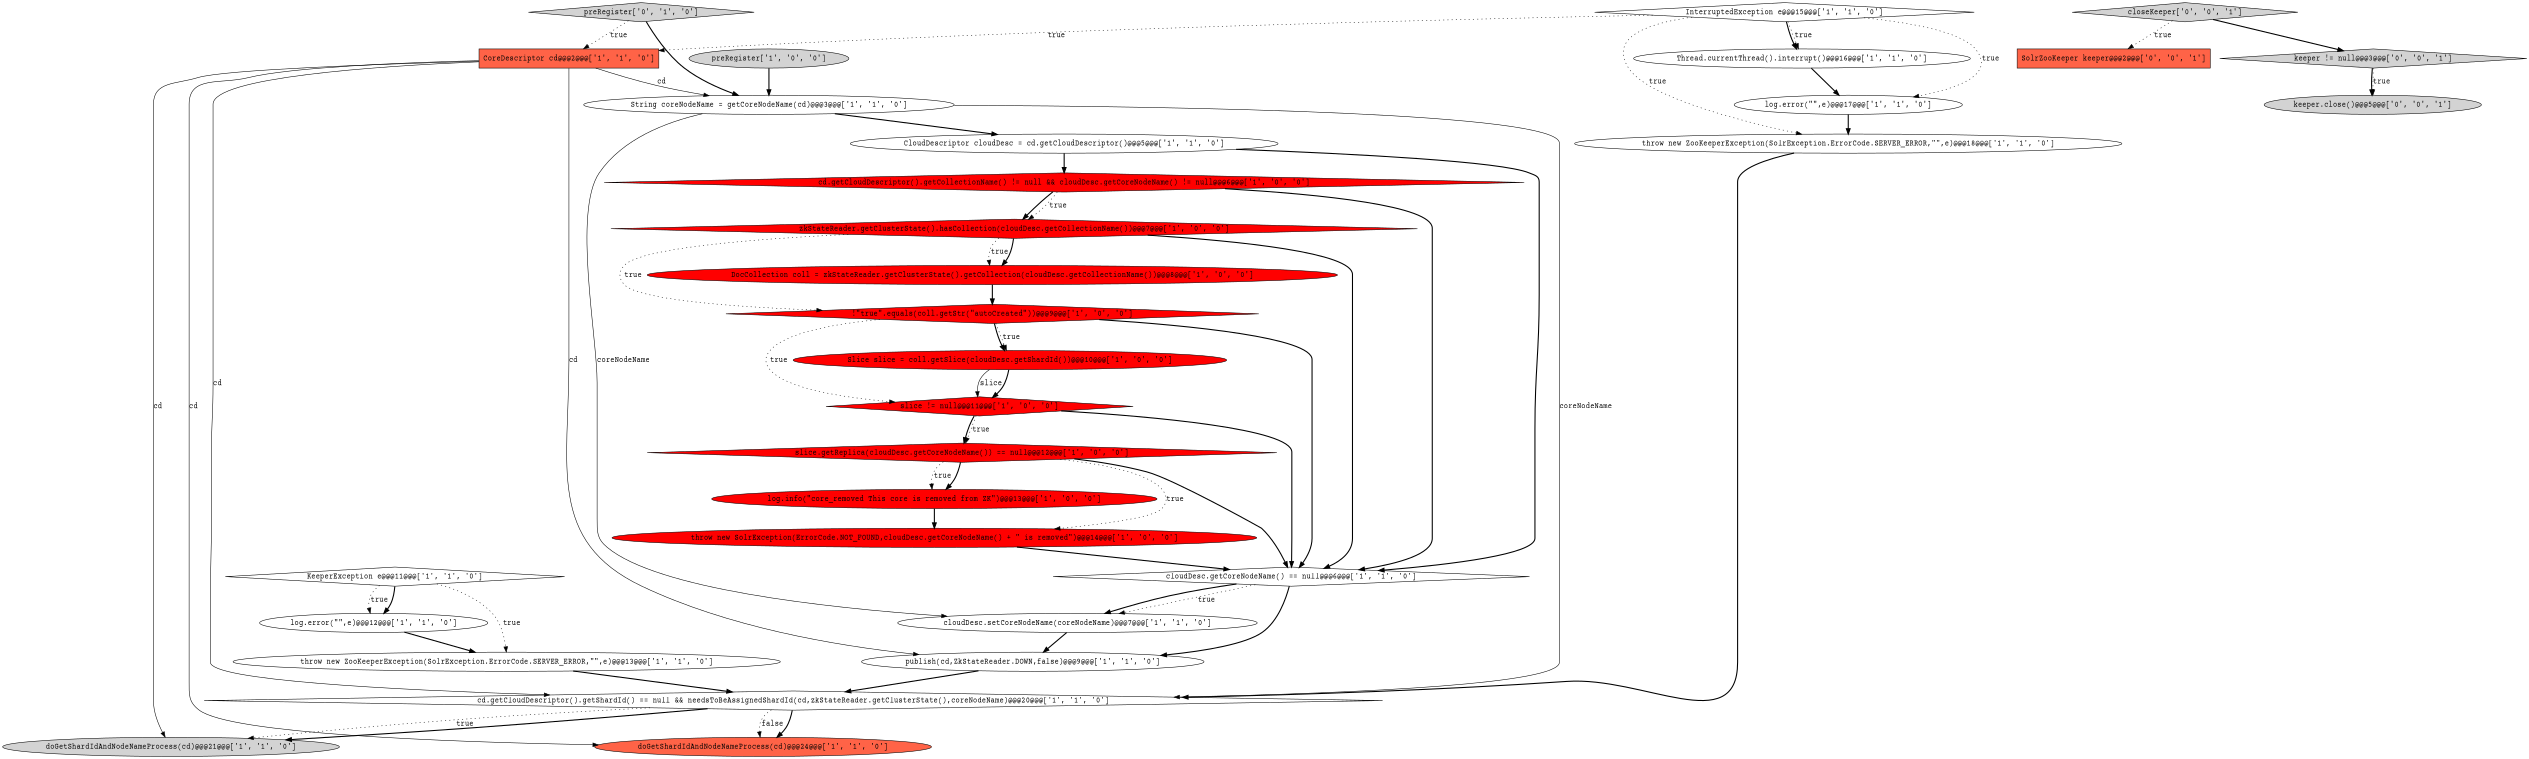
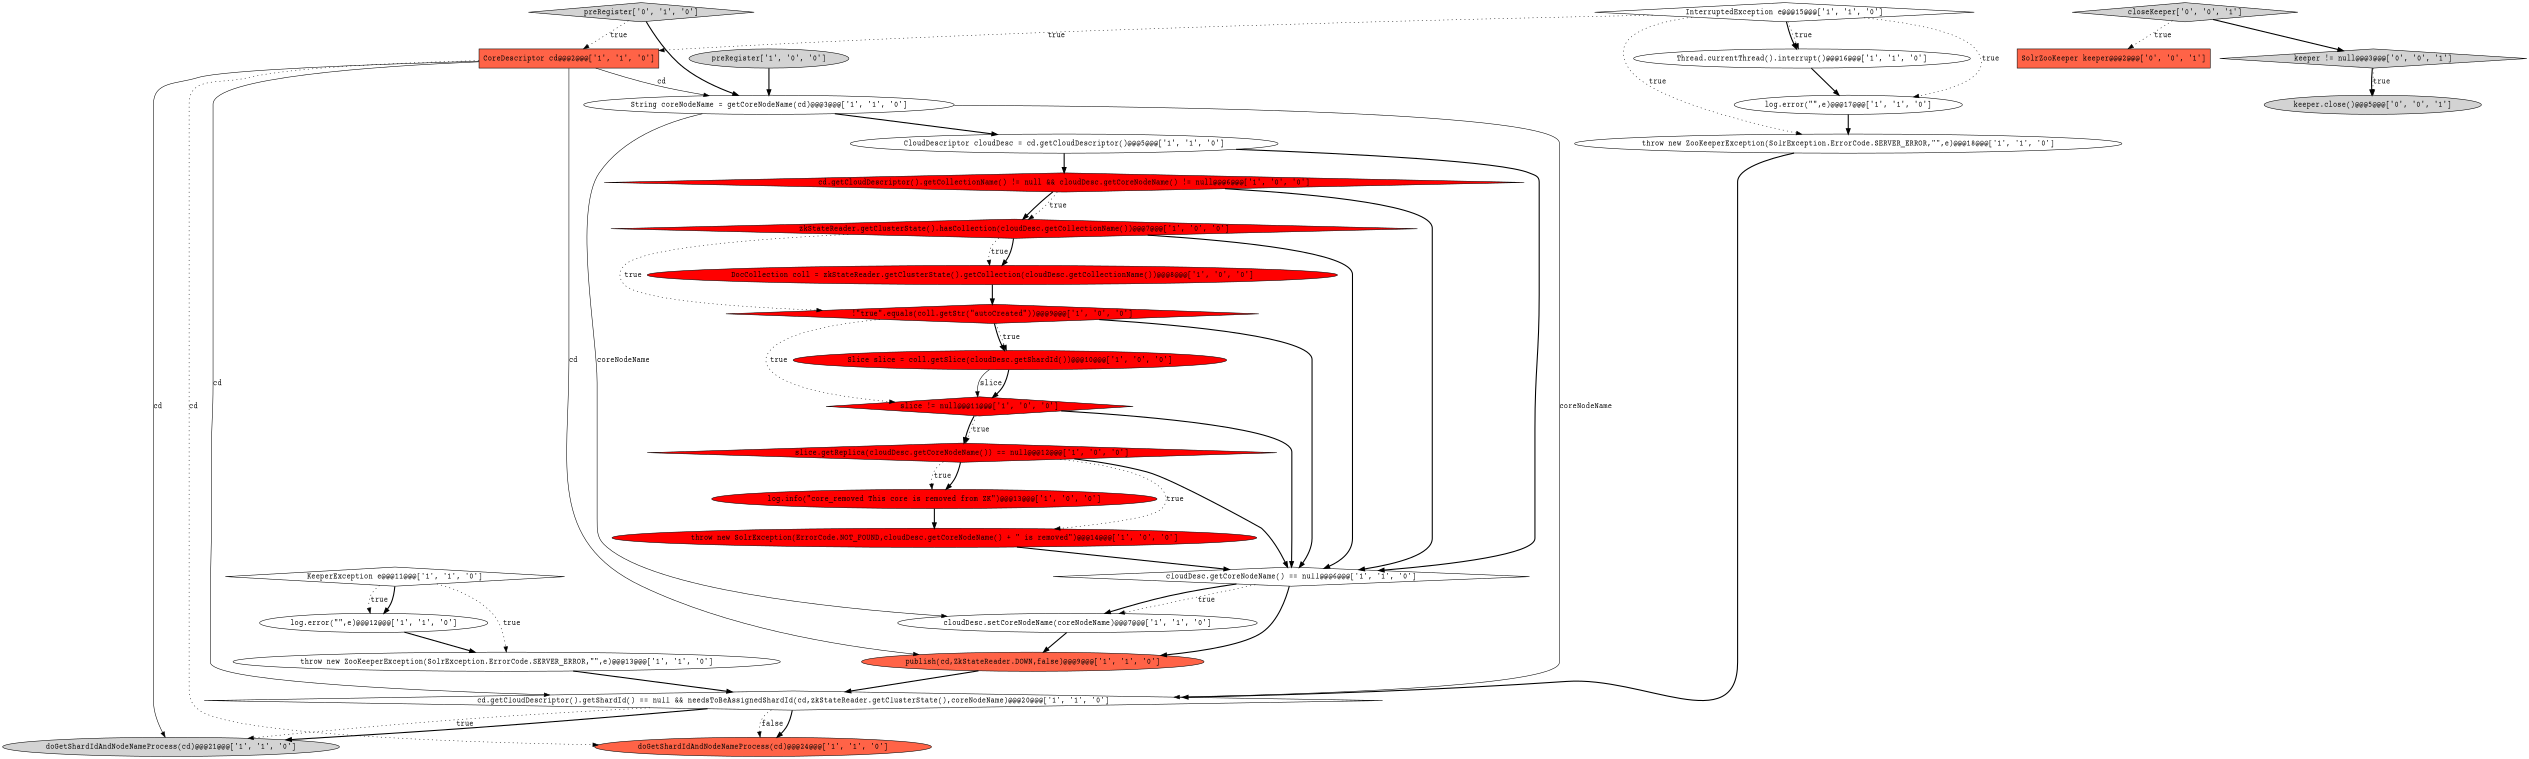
edge "CoreDescriptor cd@@@2@@@['1', '1', '0']" -> "doGetShardIdAndNodeNameProcess(cd)@@@24@@@['1', '1', '0']": style solid -> dotted
node "publish(cd,ZkStateReader.DOWN,false)@@@9@@@['1', '1', '0']": fillcolor white -> tomato
